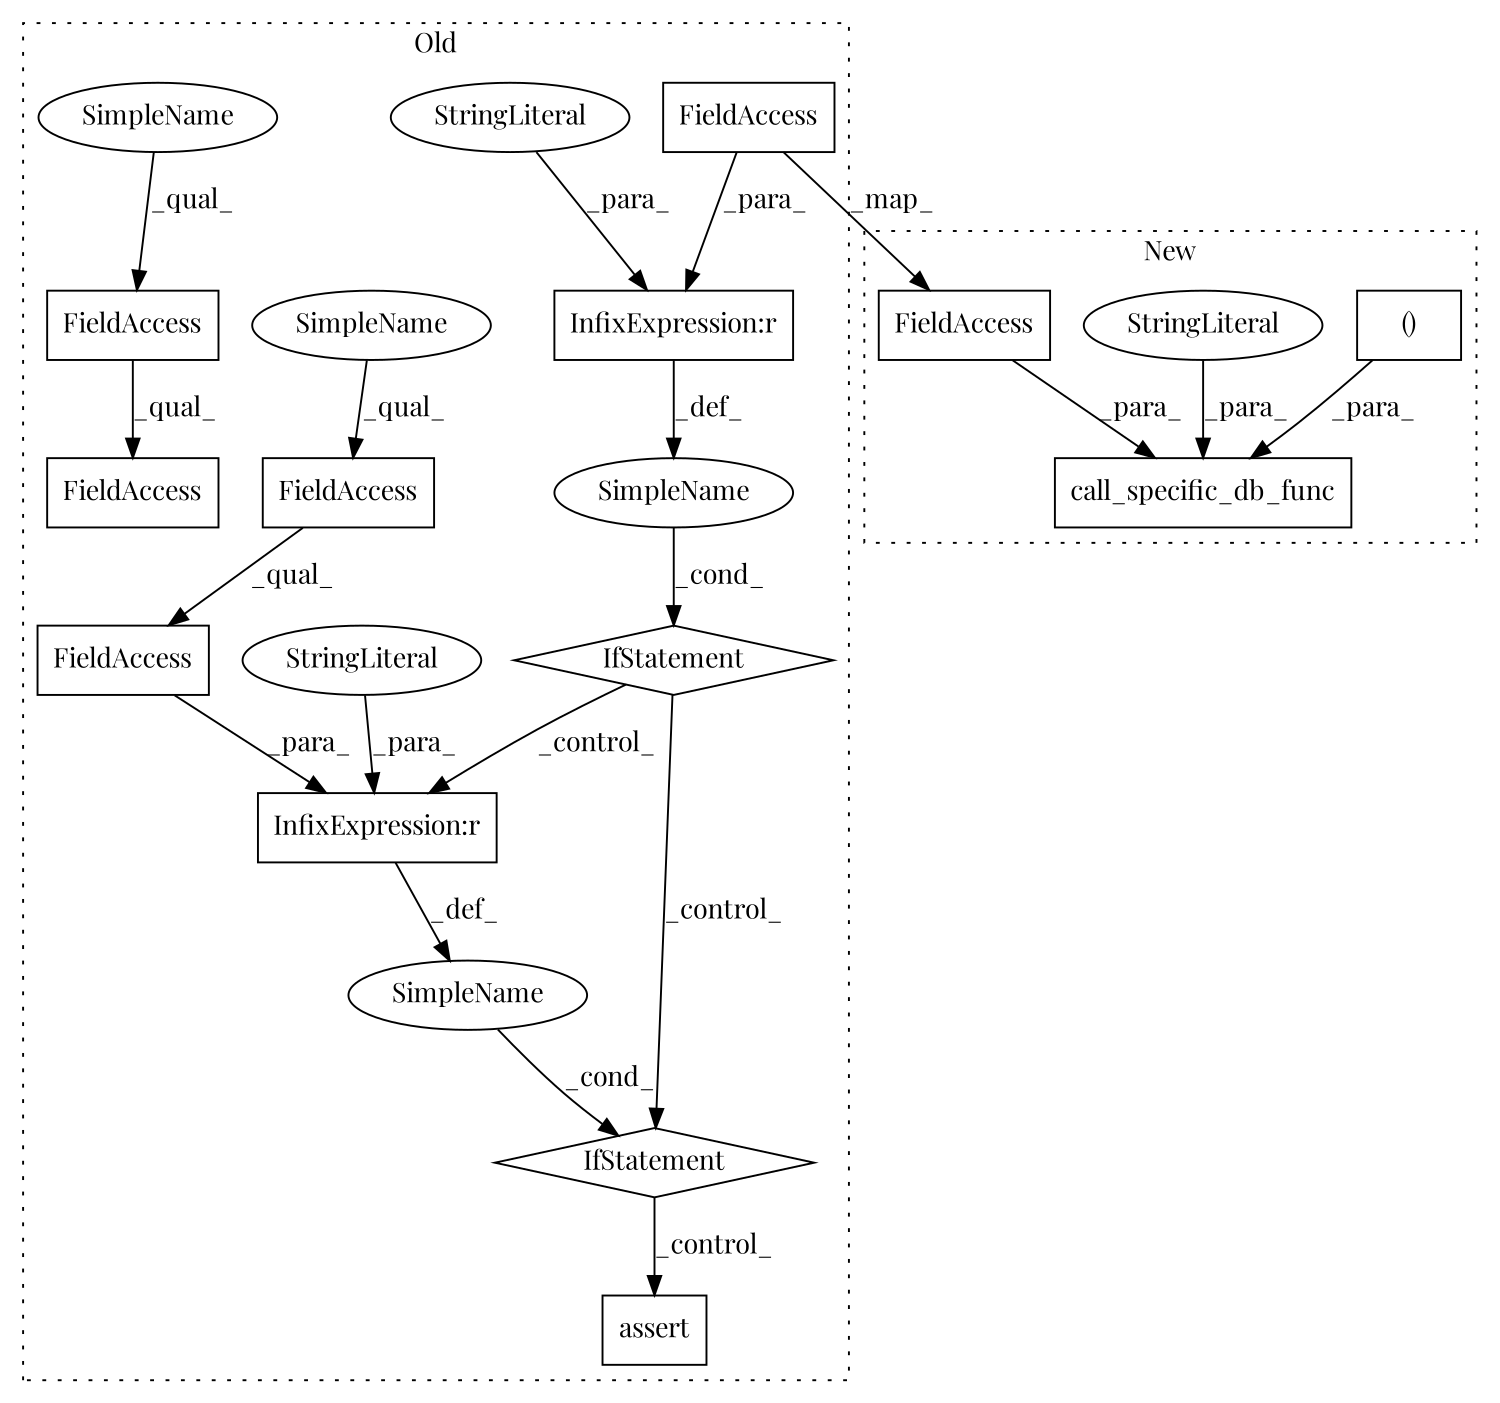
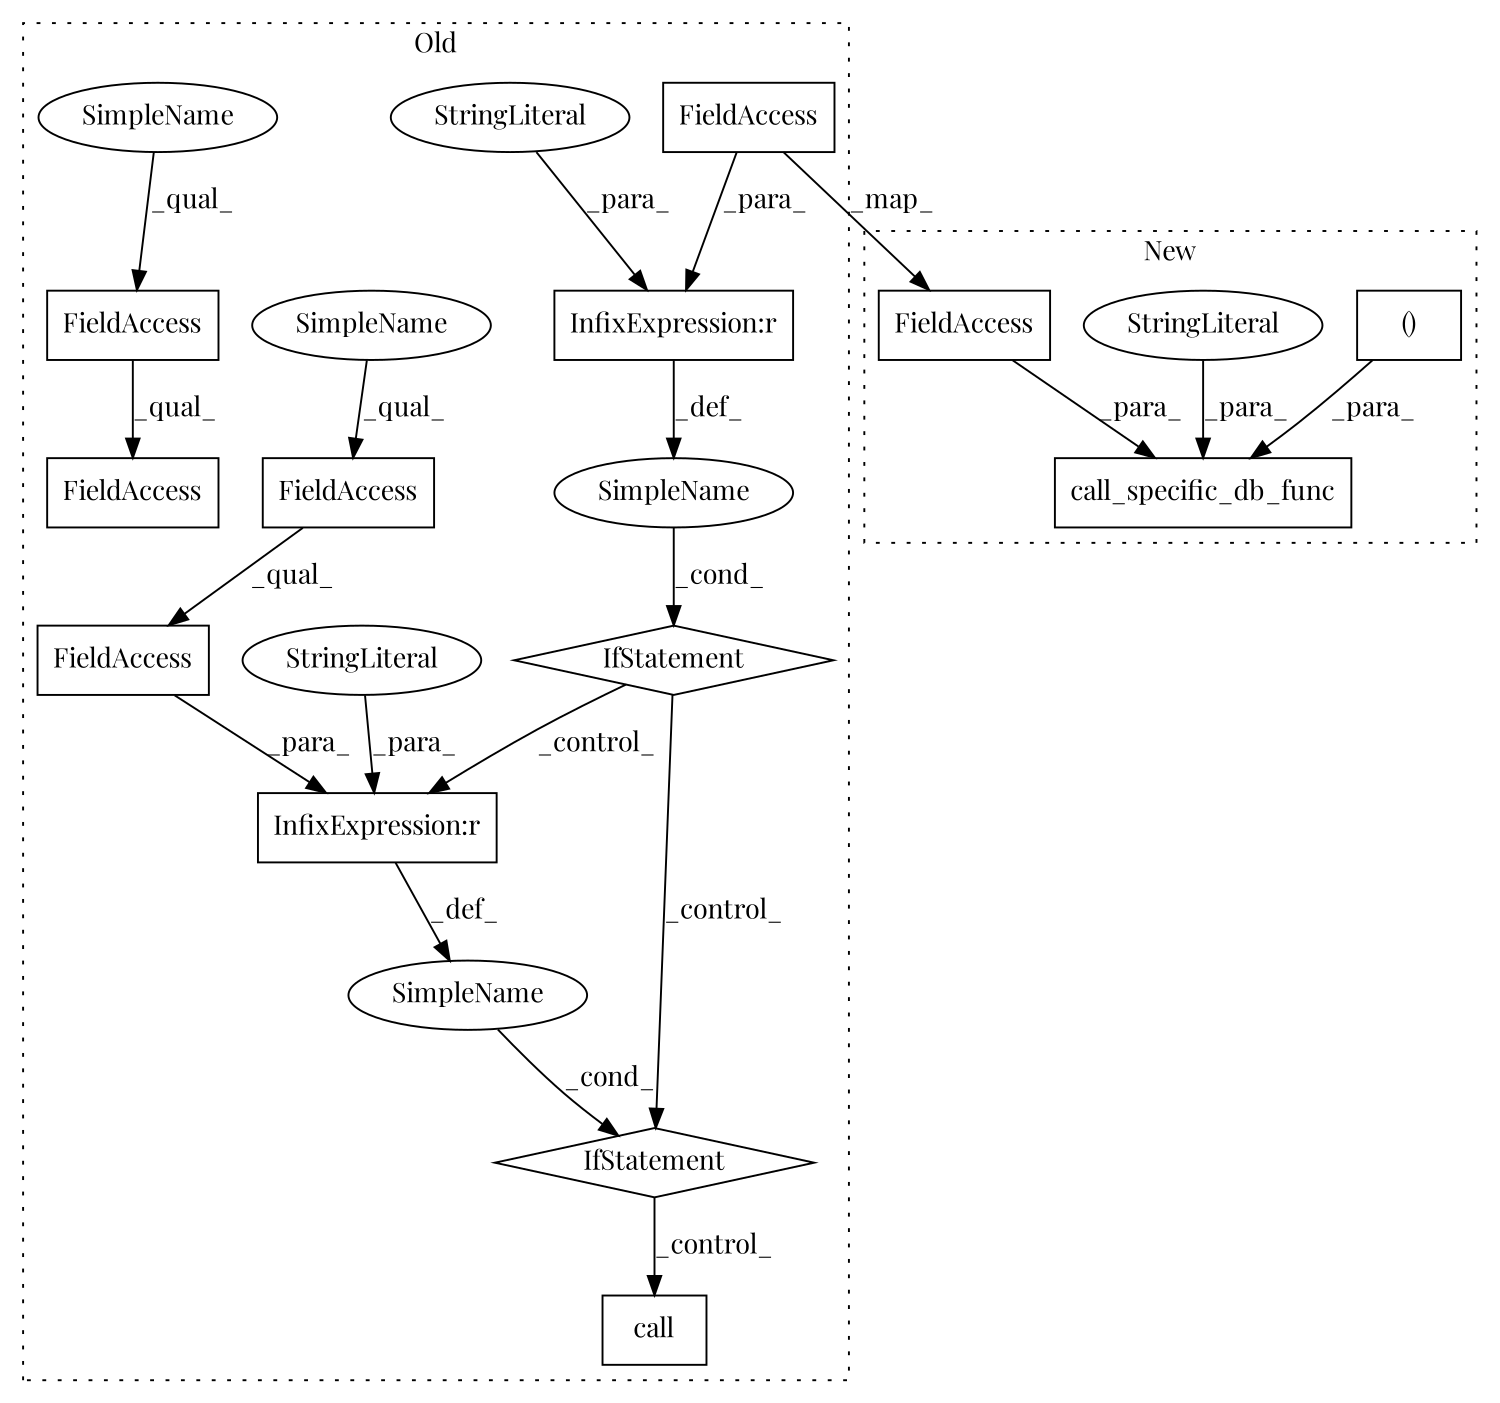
node "assert": label "assert" -> "call"
